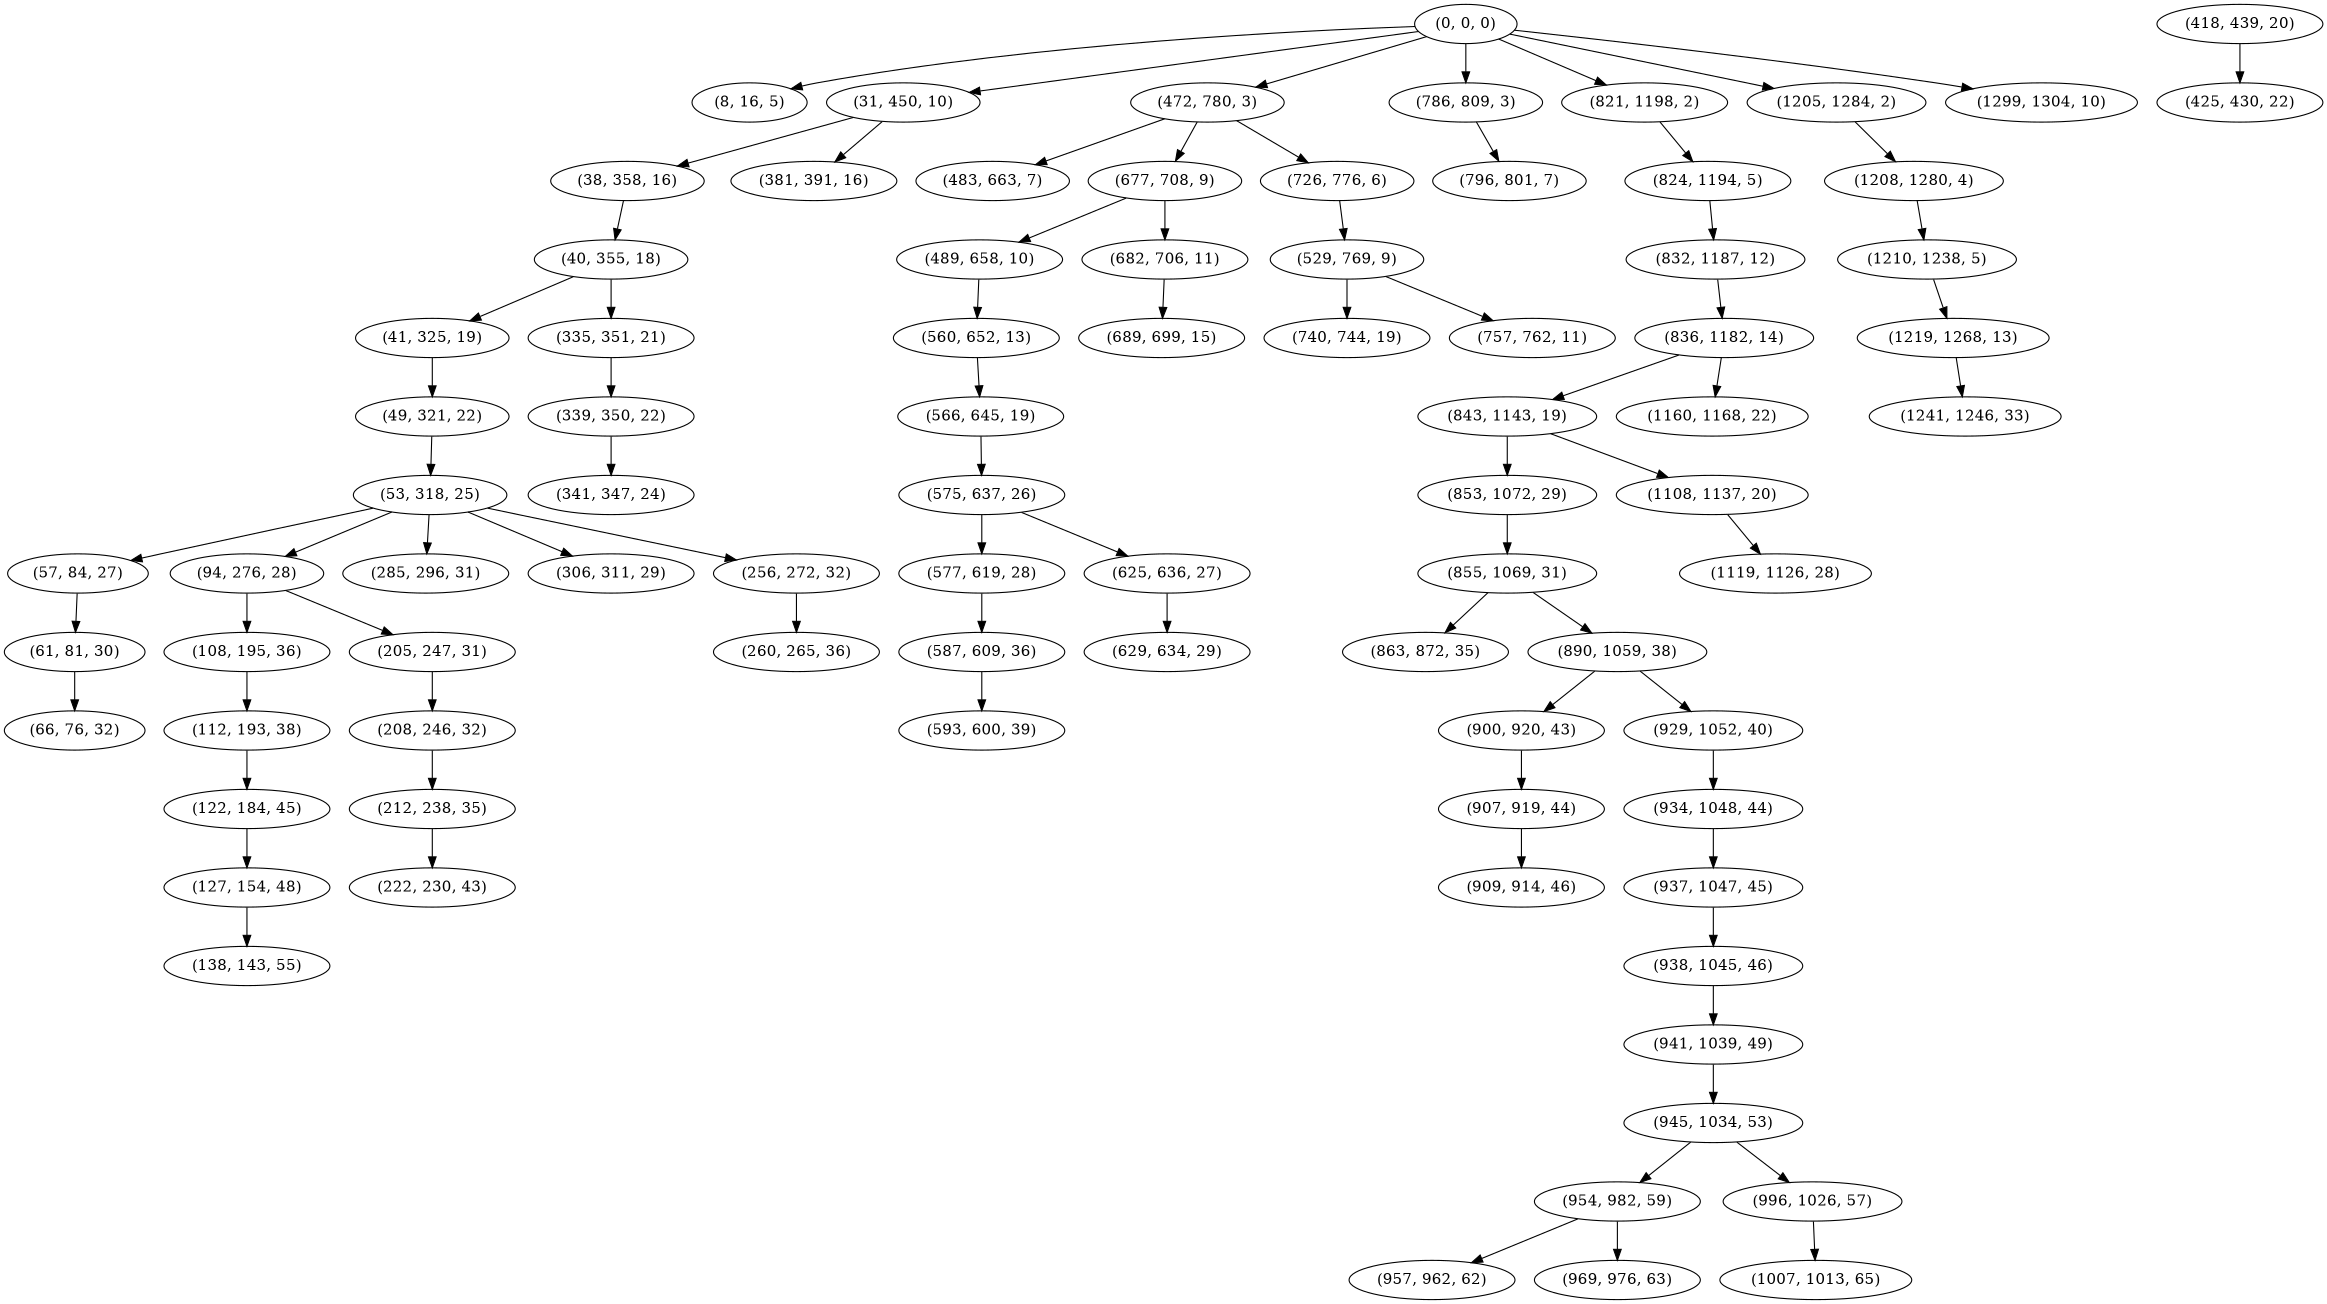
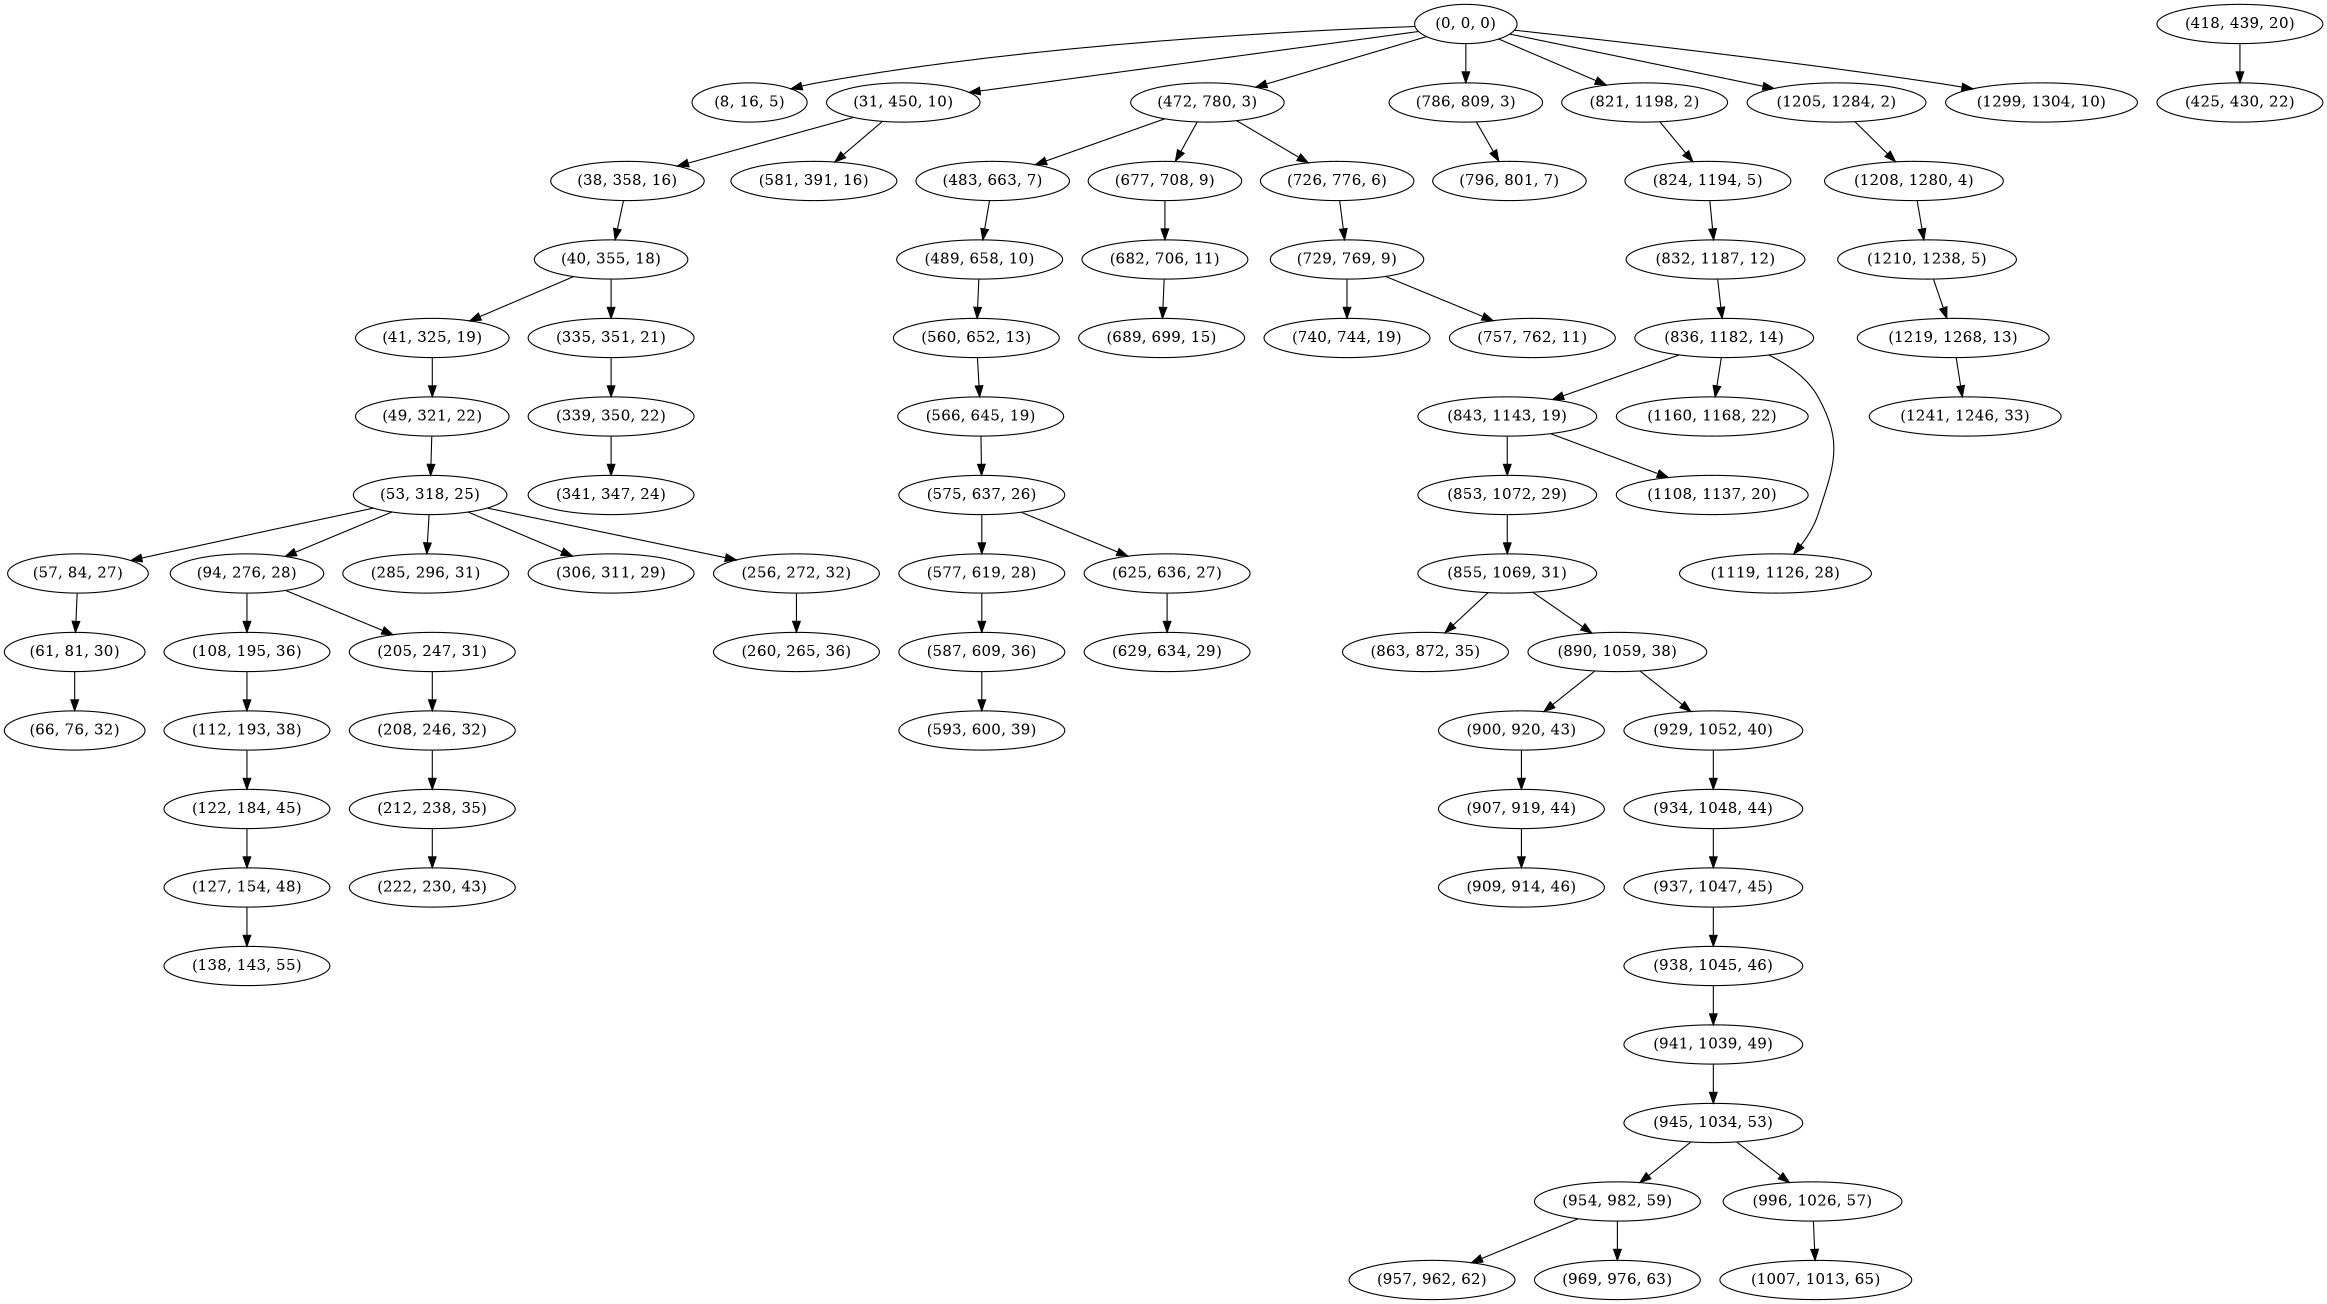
node "(381, 391, 16)": label "(381, 391, 16)" -> "(581, 391, 16)"
edge "(677, 708, 9)" -> "(489, 658, 10)": now "(483, 663, 7)" -> "(489, 658, 10)"
node "(529, 769, 9)": label "(529, 769, 9)" -> "(729, 769, 9)"
edge "(1108, 1137, 20)" -> "(1119, 1126, 28)": now "(836, 1182, 14)" -> "(1119, 1126, 28)"
